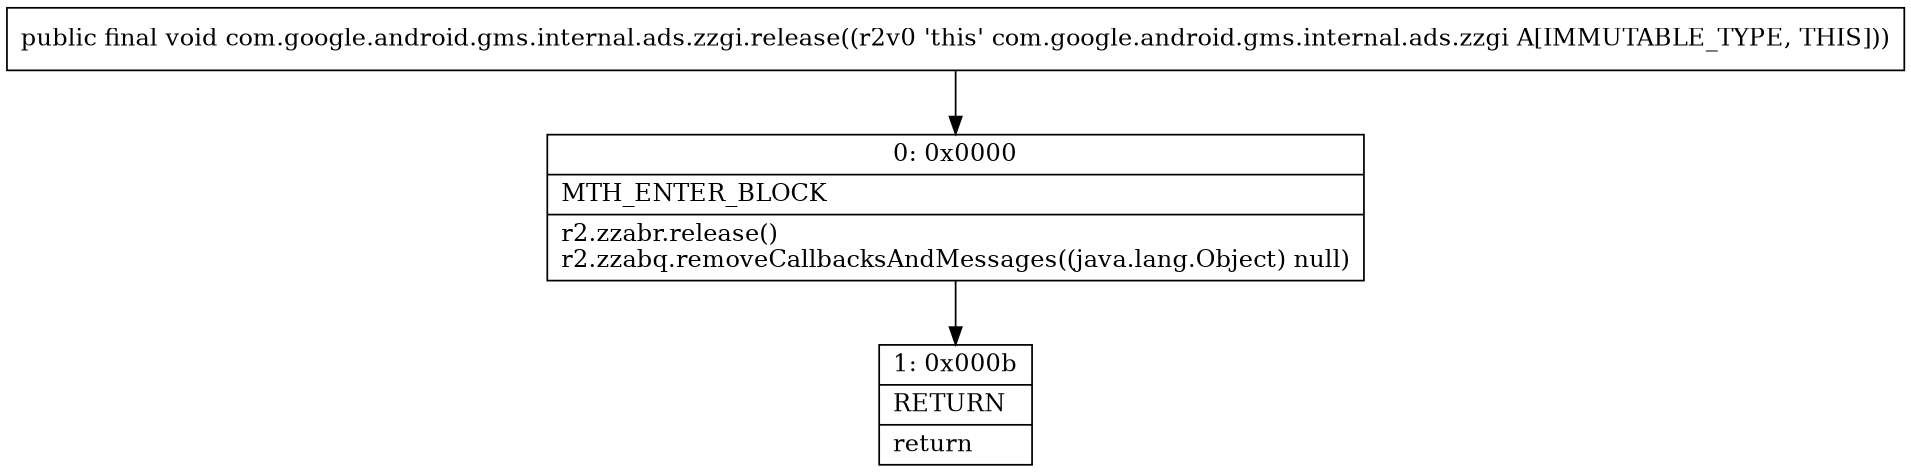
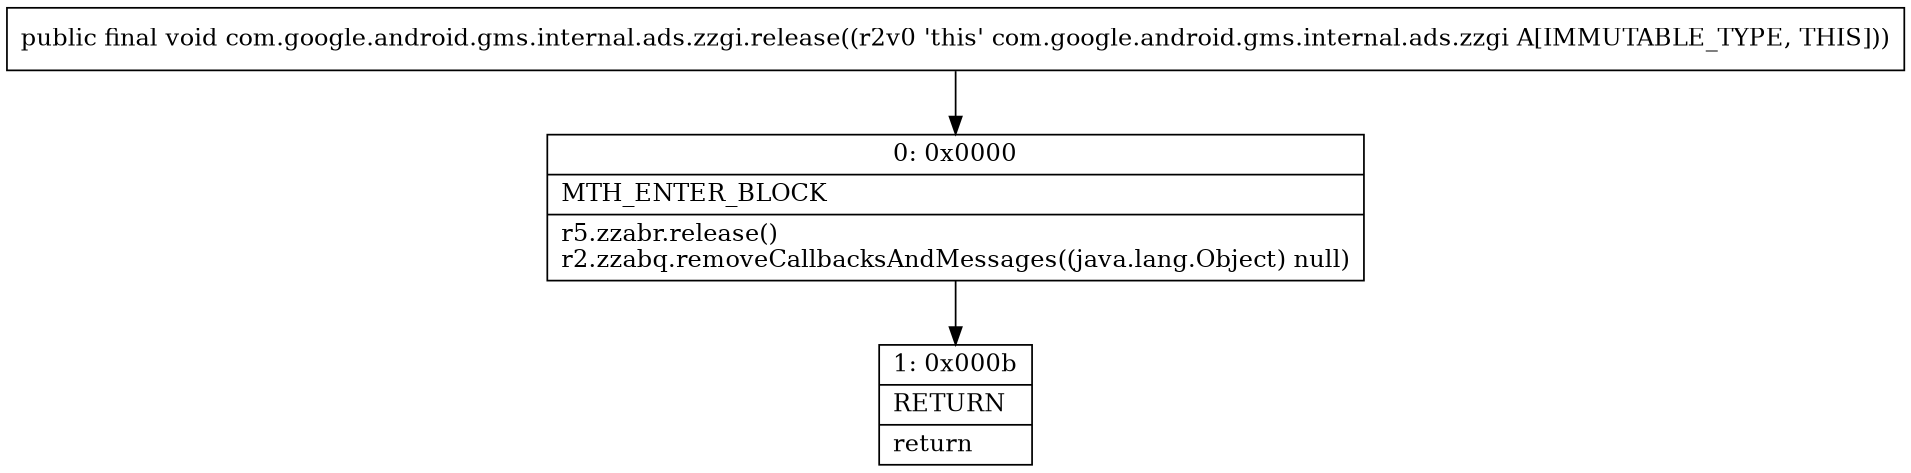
node "0: 0x0000": text "r2.zzabr.release()" -> "r5.zzabr.release()"
